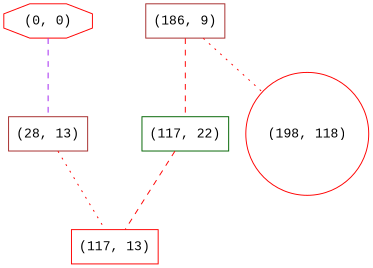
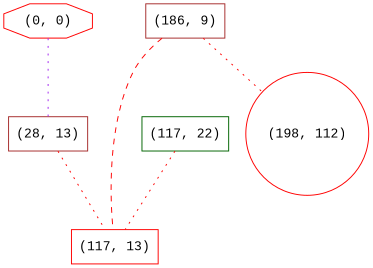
edge "(0, 0)" -- "(28, 13)": style dashed -> dotted
edge "(186, 9)" -- "(117, 22)": now "(186, 9)" -- "(117, 13)"
node "(198, 118)": label "(198, 118)" -> "(198, 112)"
edge "(117, 22)" -- "(117, 13)": style dashed -> dotted
